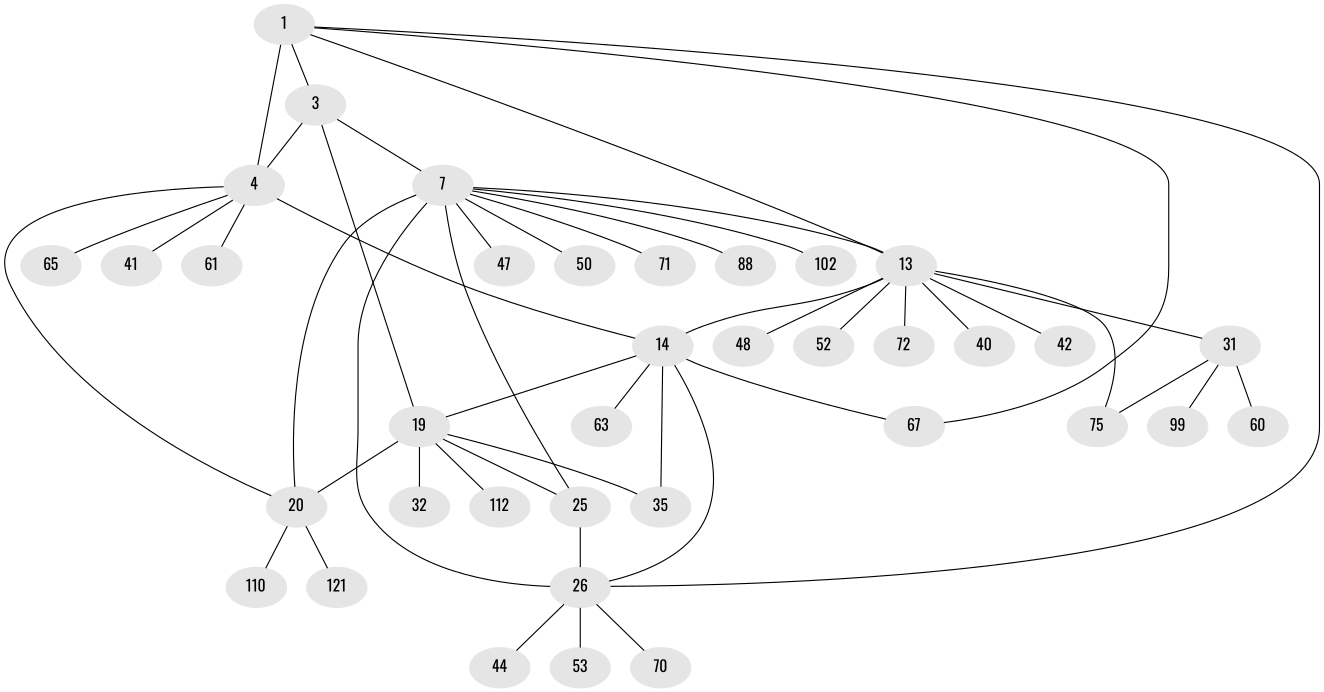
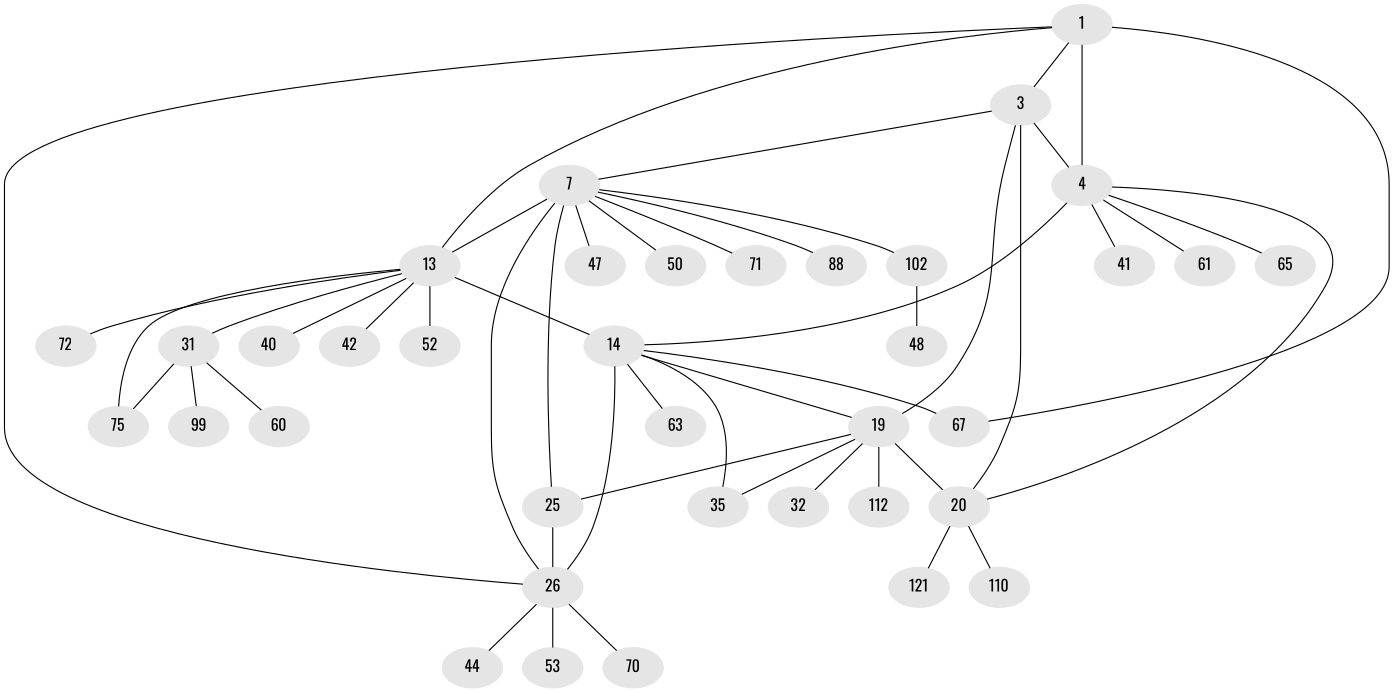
edge "13" -- "48": now "102" -- "48"
edge "7" -- "20": now "3" -- "20"
